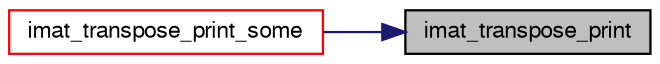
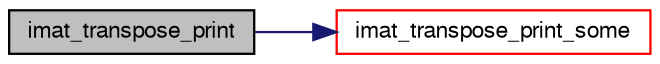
edge "imat_transpose_print_some" -> "imat_transpose_print": reversed
